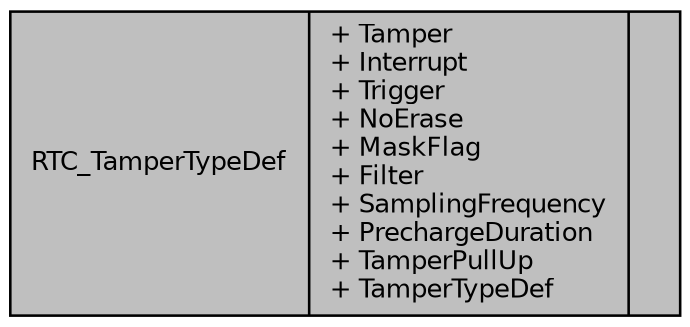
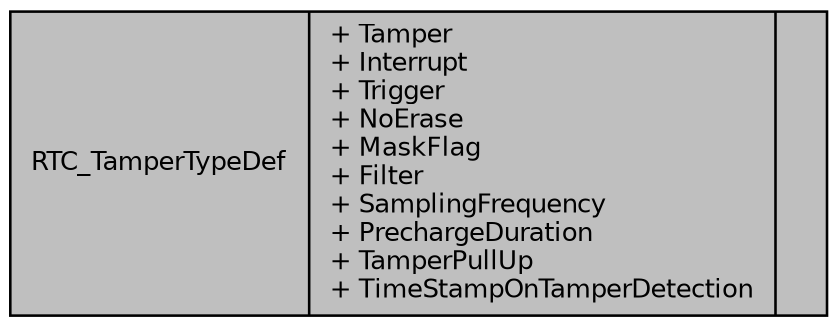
node "RTC_TamperTypeDef": text "+ TamperTypeDef" -> "+ TimeStampOnTamperDetection"
